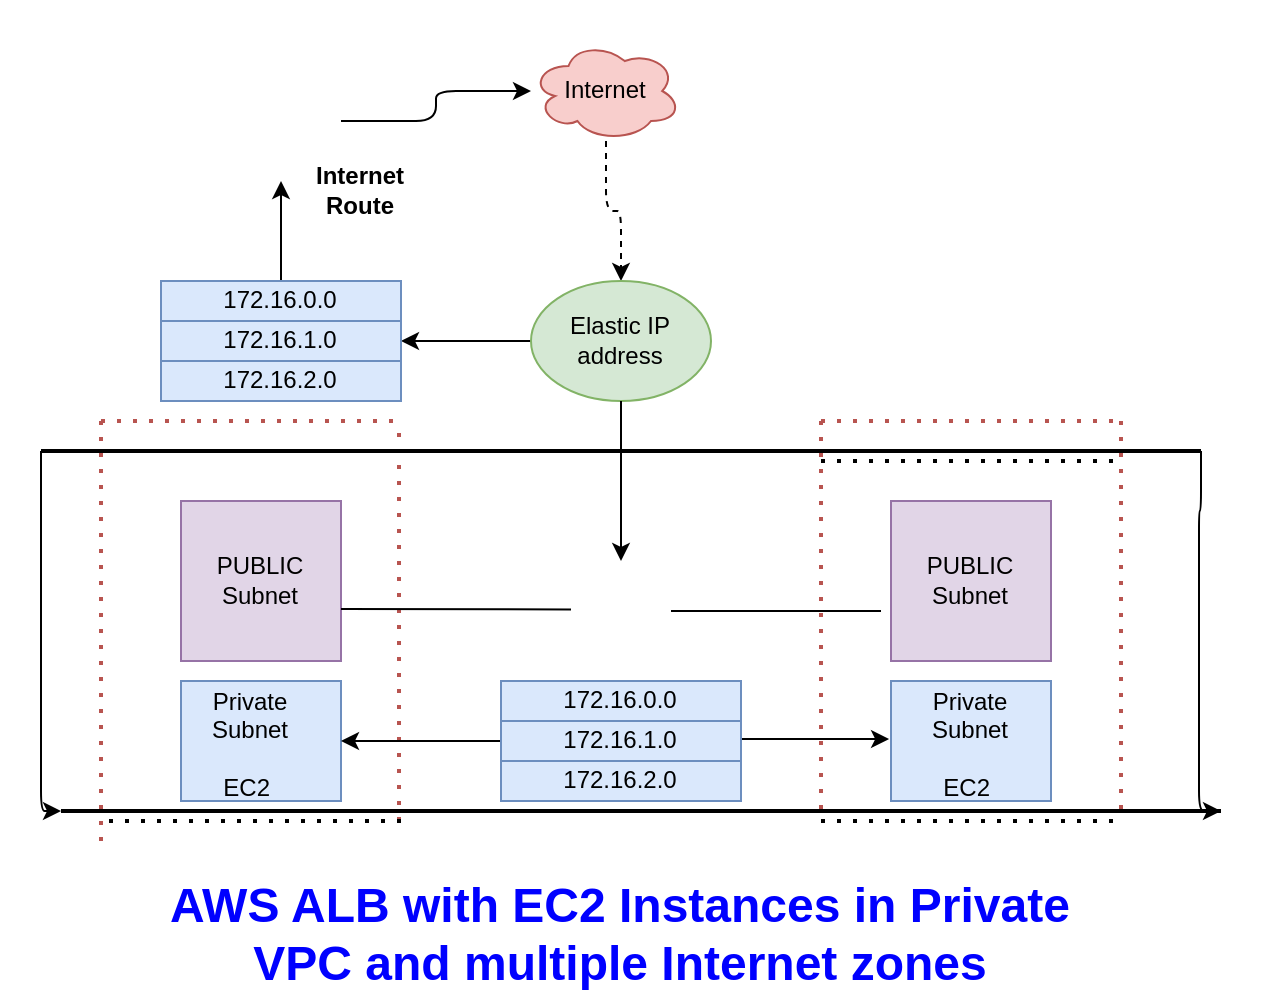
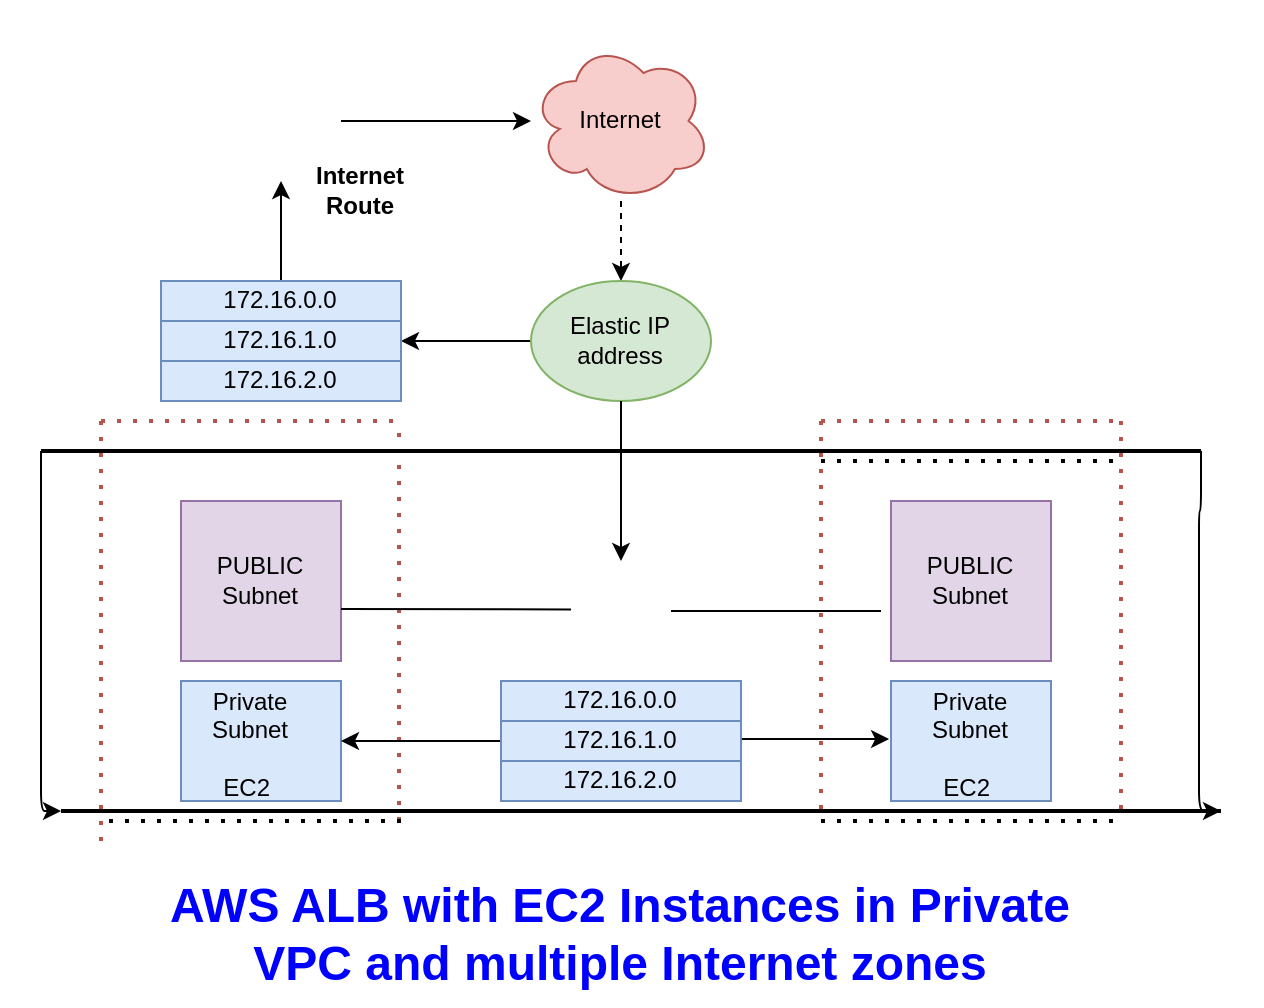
node "Internet": size 150x100 -> 180x160
